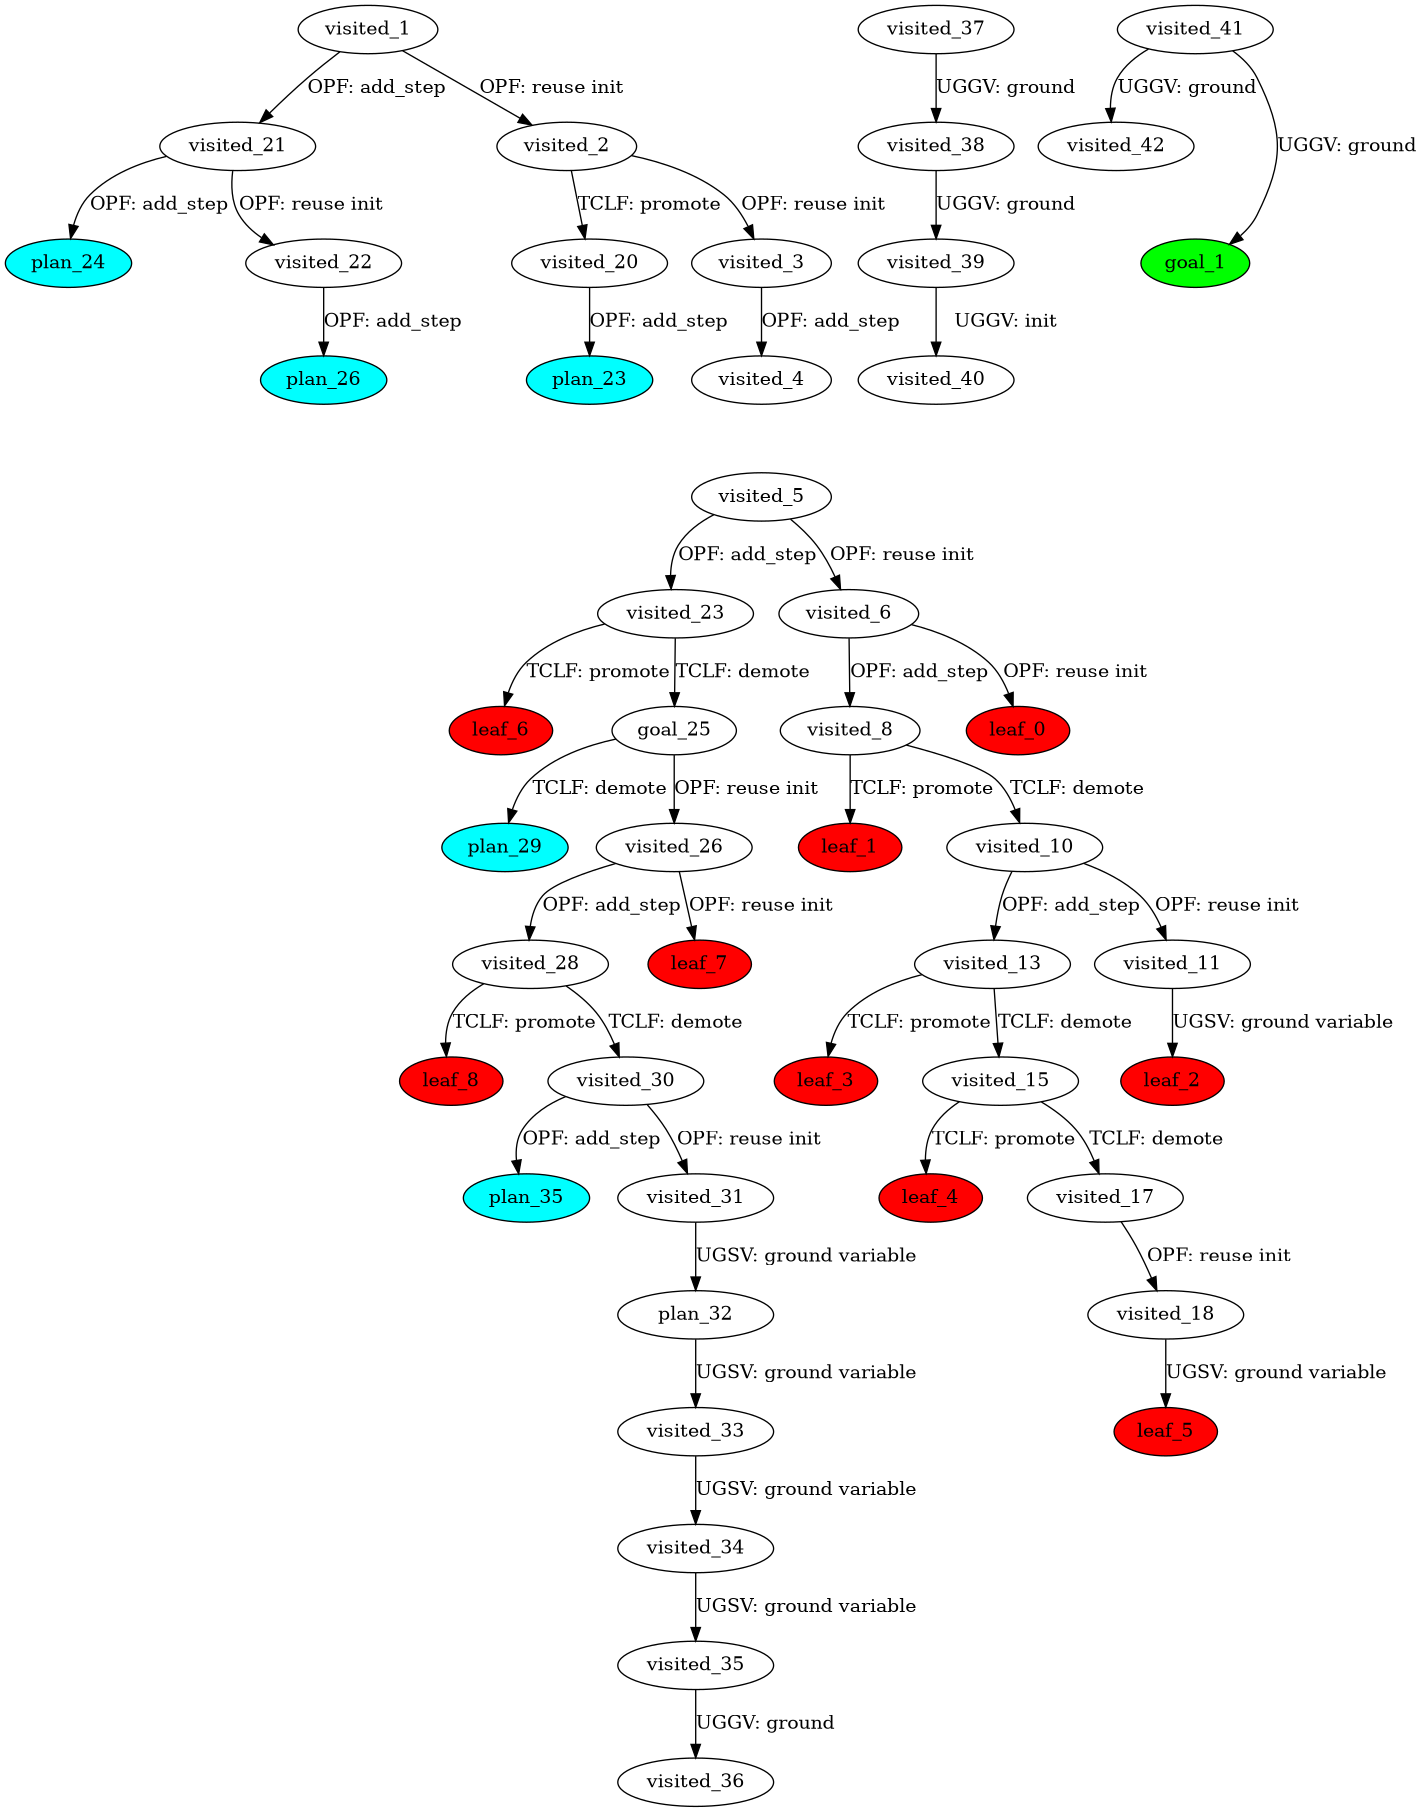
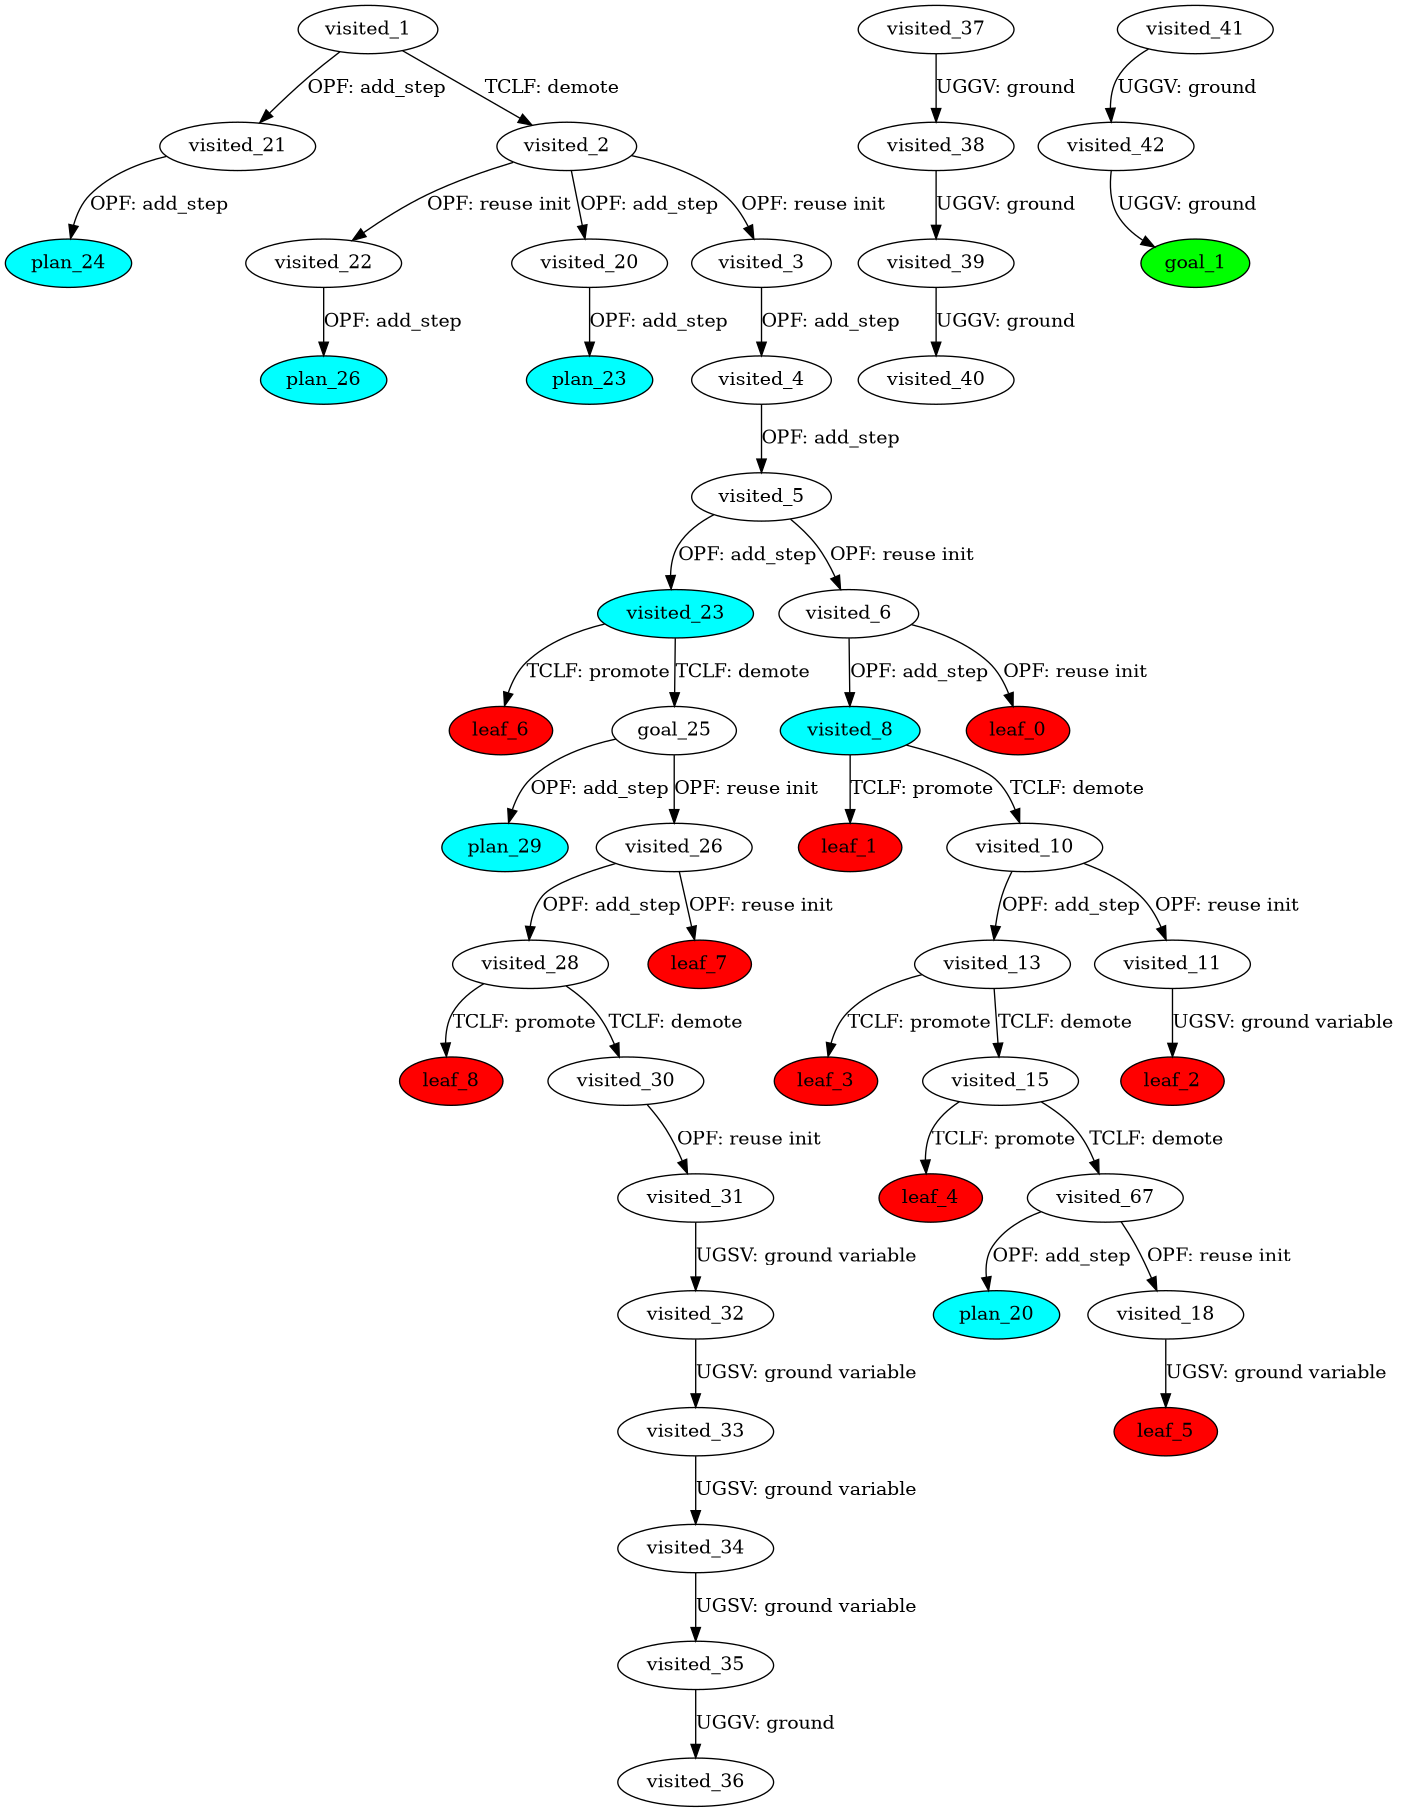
edge "visited_1" -> "visited_2": label "OPF: reuse init" -> "TCLF: demote"
edge "visited_41" -> "goal_1": now "visited_42" -> "goal_1"
edge "visited_2" -> "visited_20": label "TCLF: promote" -> "OPF: add_step"
edge "visited_21" -> "visited_22": now "visited_2" -> "visited_22"
edge "visited_39" -> "visited_40": label "UGGV: init" -> "UGGV: ground"
edge "visited_4" -> "visited_5": added, label "OPF: add_step"
node "visited_23": fillcolor white -> cyan
node "visited_8": fillcolor white -> cyan
edge "goal_25" -> "plan_29": label "TCLF: demote" -> "OPF: add_step"
node "plan_35": removed
node "visited_17": label "visited_17" -> "visited_67"
node "plan_32": label "plan_32" -> "visited_32"
node "plan_20": added
